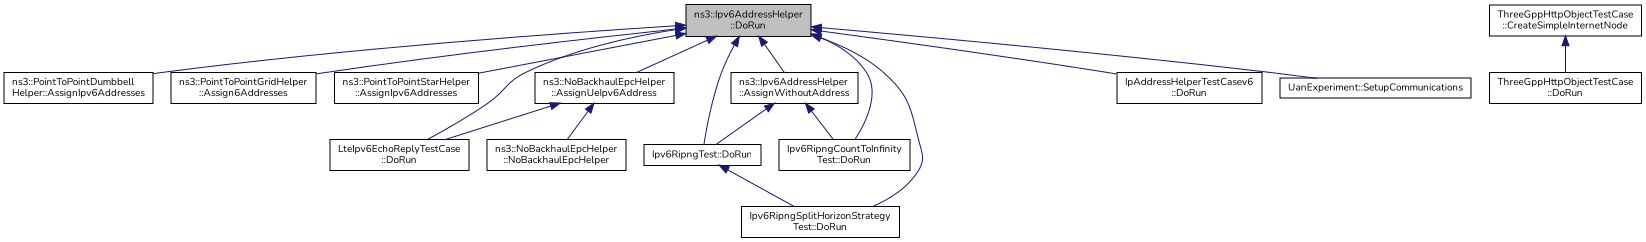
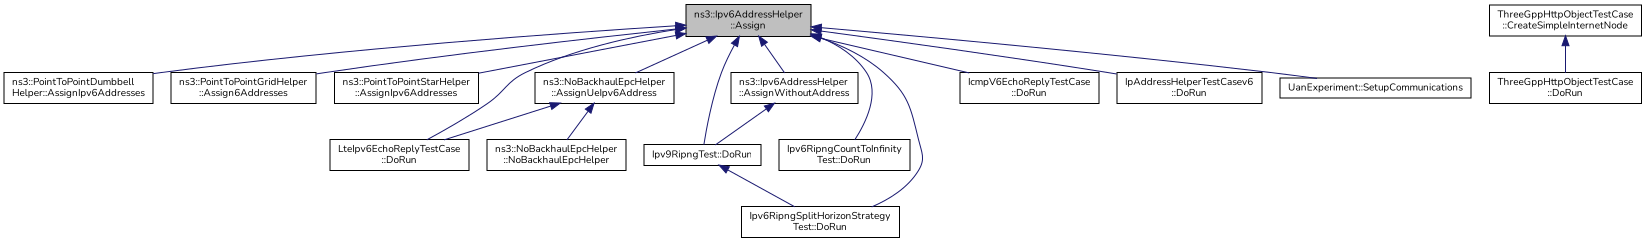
node "ns3::Ipv6AddressHelper ::DoRun": label "ns3::Ipv6AddressHelper ::DoRun" -> "ns3::Ipv6AddressHelper ::Assign"
node "IcmpV6EchoReplyTestCase ::DoRun": added
edge "Ipv6RipngCountToInfinity Test::DoRun" -> "ns3::Ipv6AddressHelper ::AssignWithoutAddress": removed
node "Ipv6RipngTest::DoRun": label "Ipv6RipngTest::DoRun" -> "Ipv9RipngTest::DoRun"
